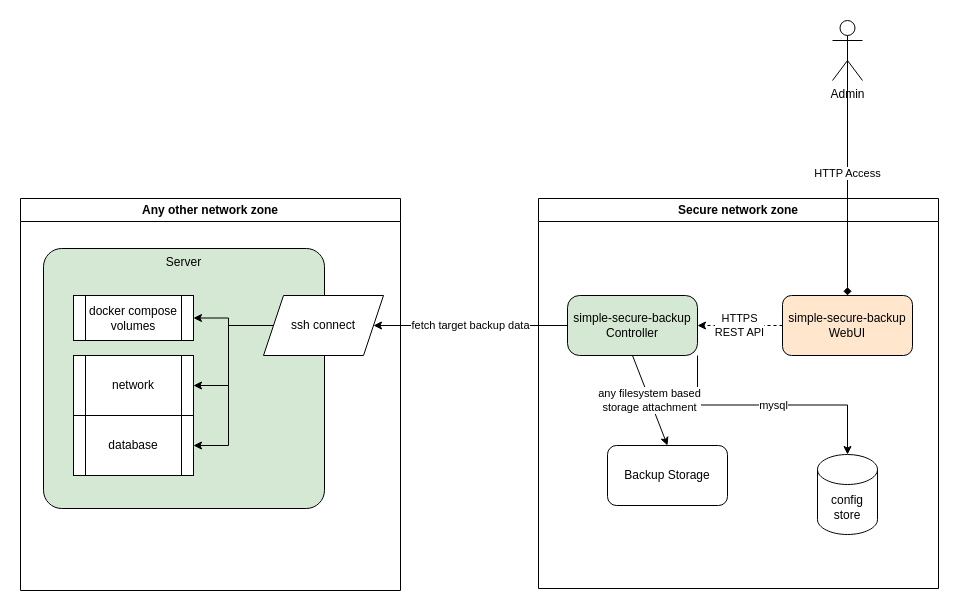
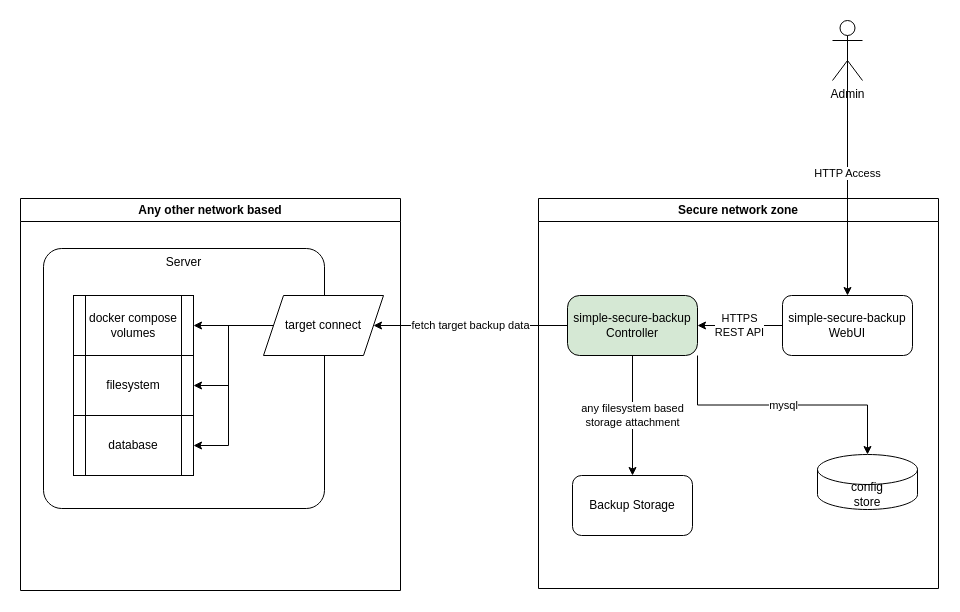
node "Any other network zone": label "Any other network zone" -> "Any other network based"
node "Server": fillcolor #d5e8d4 -> #ffffff
edge "Admin" -> "simple-secure-backup WebUI": arrowhead diamond -> classic
node "docker compose volumes": size 120x45 -> 120x60
node "ssh connect": label "ssh connect" -> "target connect"
edge "simple-secure-backup WebUI" -> "simple-secure-backup Controller": style dashed -> solid
node "simple-secure-backup WebUI": fillcolor #ffe6cc -> #ffffff
node "network": label "network" -> "filesystem"
node "Backup Storage": moved (668, 476) -> (633, 506)
node "config store": size 60x80 -> 100x55
